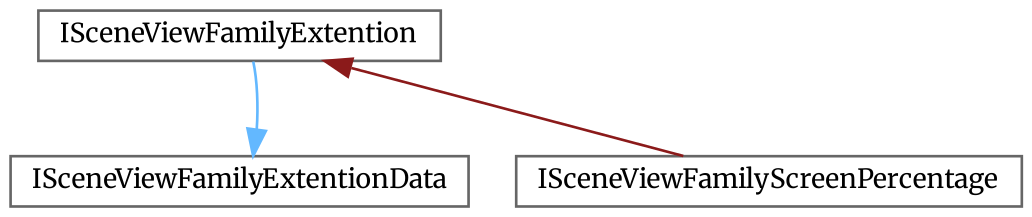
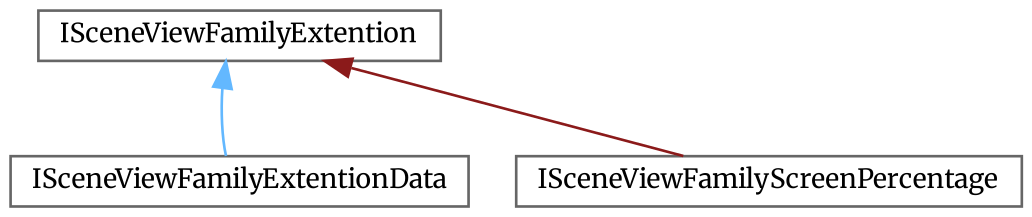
edge "ISceneViewFamilyExtention" -> "ISceneViewFamilyExtentionData": reversed
